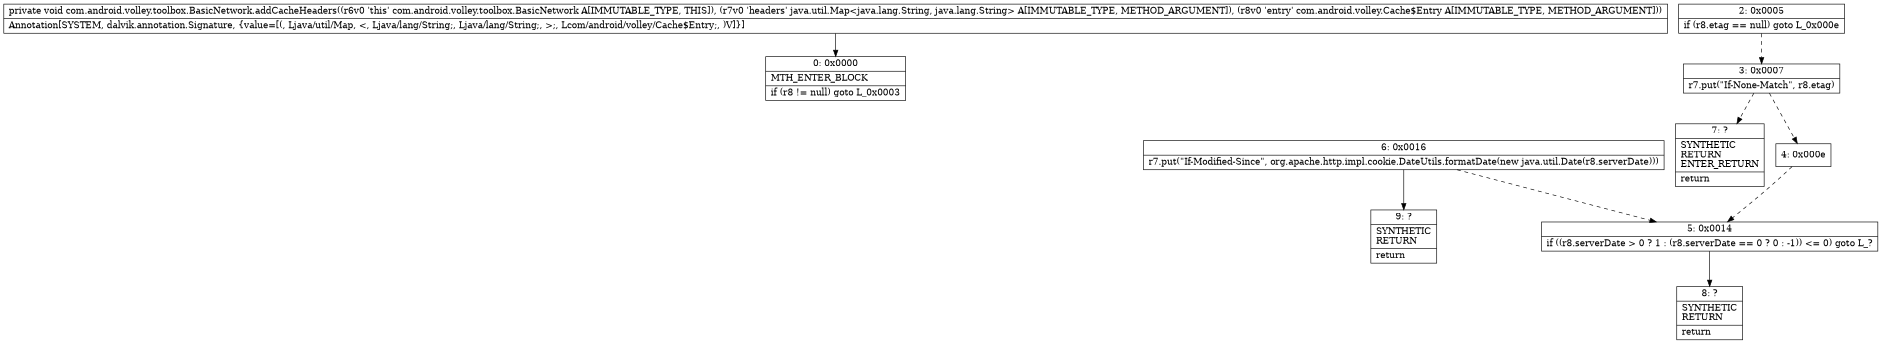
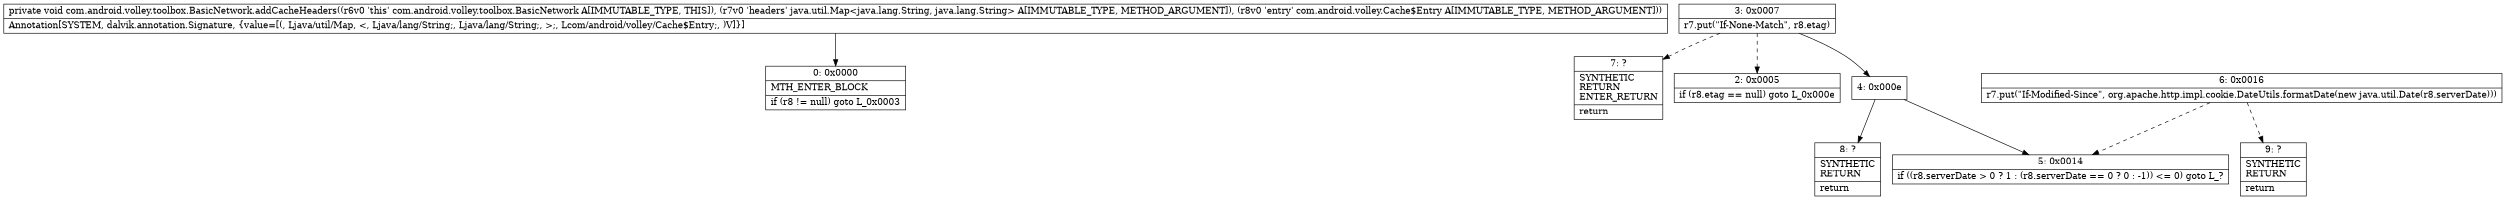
edge "2: 0x0005" -> "3: 0x0007": reversed
edge "3: 0x0007" -> "4: 0x000e": style dashed -> solid
edge "6: 0x0016" -> "9: ?": style solid -> dashed
edge "4: 0x000e" -> "5: 0x0014": style dashed -> solid
edge "5: 0x0014" -> "8: ?": now "4: 0x000e" -> "8: ?"
